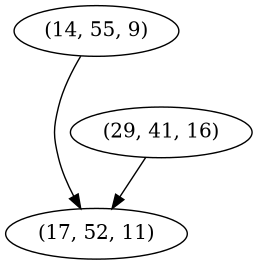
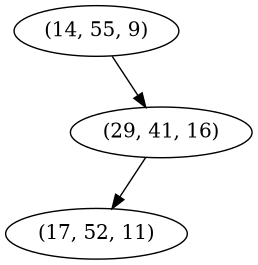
edge "(14, 55, 9)" -> "(17, 52, 11)": now "(14, 55, 9)" -> "(29, 41, 16)"
